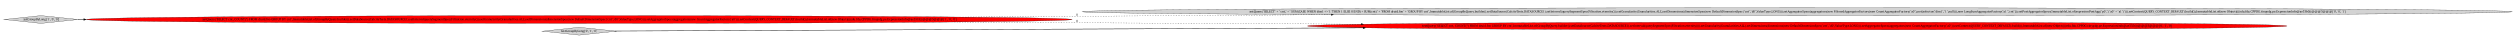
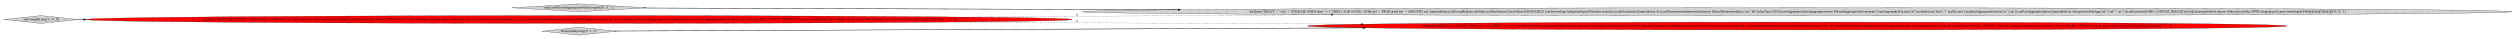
node "testCaseFilteredAggregationWithGroupBy['0', '0', '1']": added
